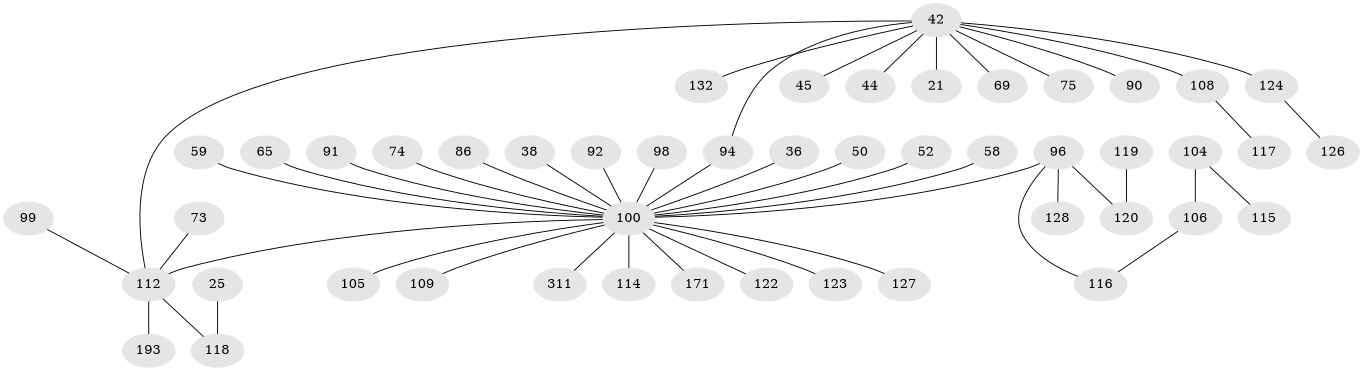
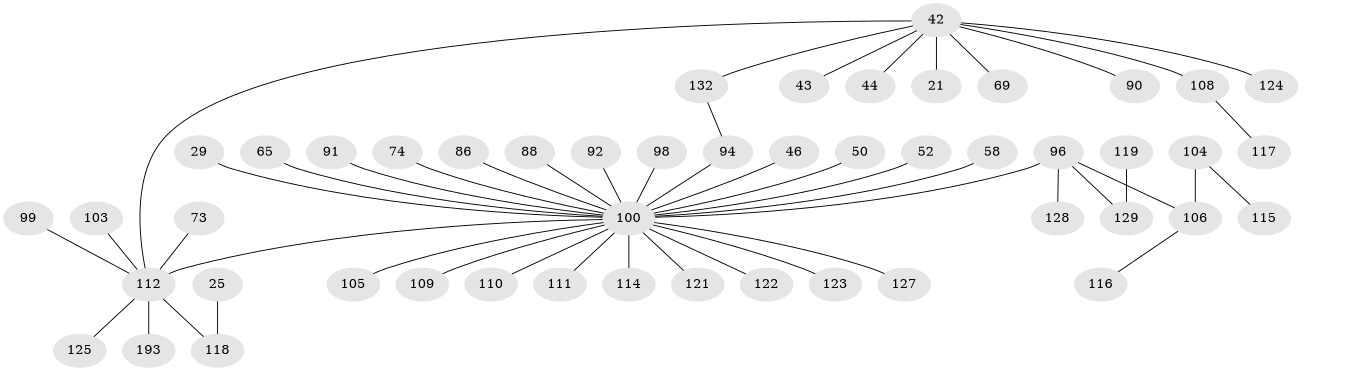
edge "42" -- "94": now "132" -- "94"
node "45": label "45" -> "43"
node "75": removed
node "59": label "59" -> "29"
node "38": label "38" -> "88"
node "36": label "36" -> "46"
node "126": removed
node "103": added
node "120": label "120" -> "129"
edge "96" -- "116": now "96" -- "106"
node "110": added
node "311": label "311" -> "111"
node "171": label "171" -> "121"
node "125": added
